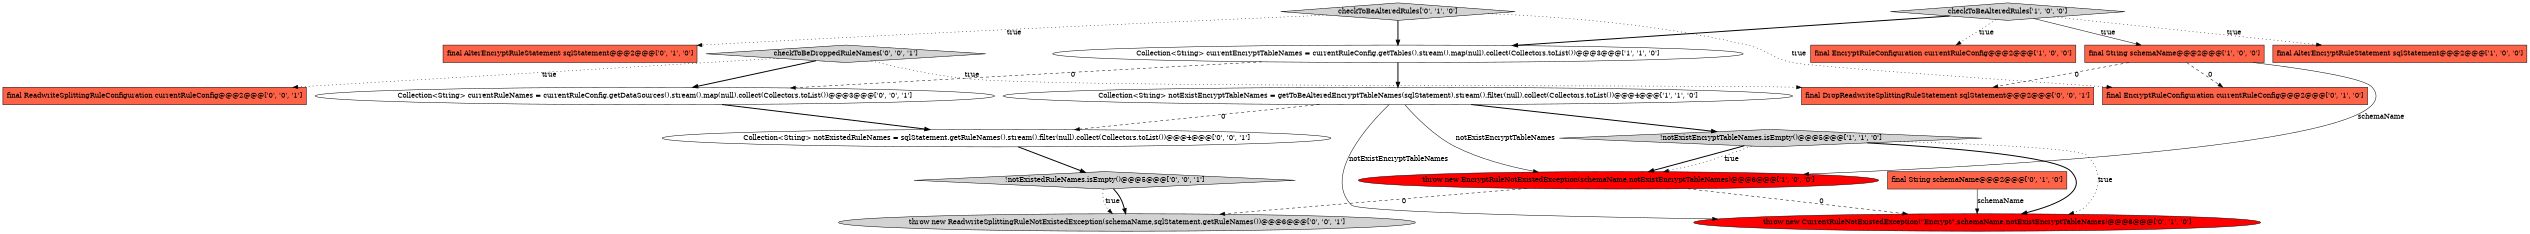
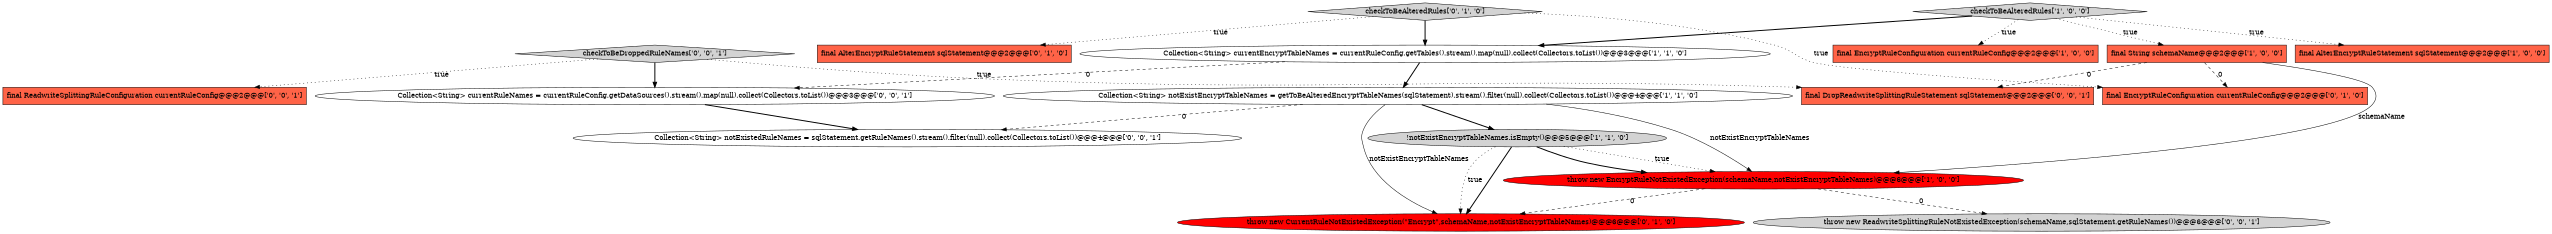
edge "checkToBeAlteredRules['1', '0', '0']" -> "final String schemaName@@@2@@@['1', '0', '0']": style solid -> dotted
node "!notExistEncryptTableNames.isEmpty()@@@5@@@['1', '1', '0']": shape diamond -> ellipse
node "!notExistedRuleNames.isEmpty()@@@5@@@['0', '0', '1']": removed
node "final String schemaName@@@2@@@['0', '1', '0']": removed
